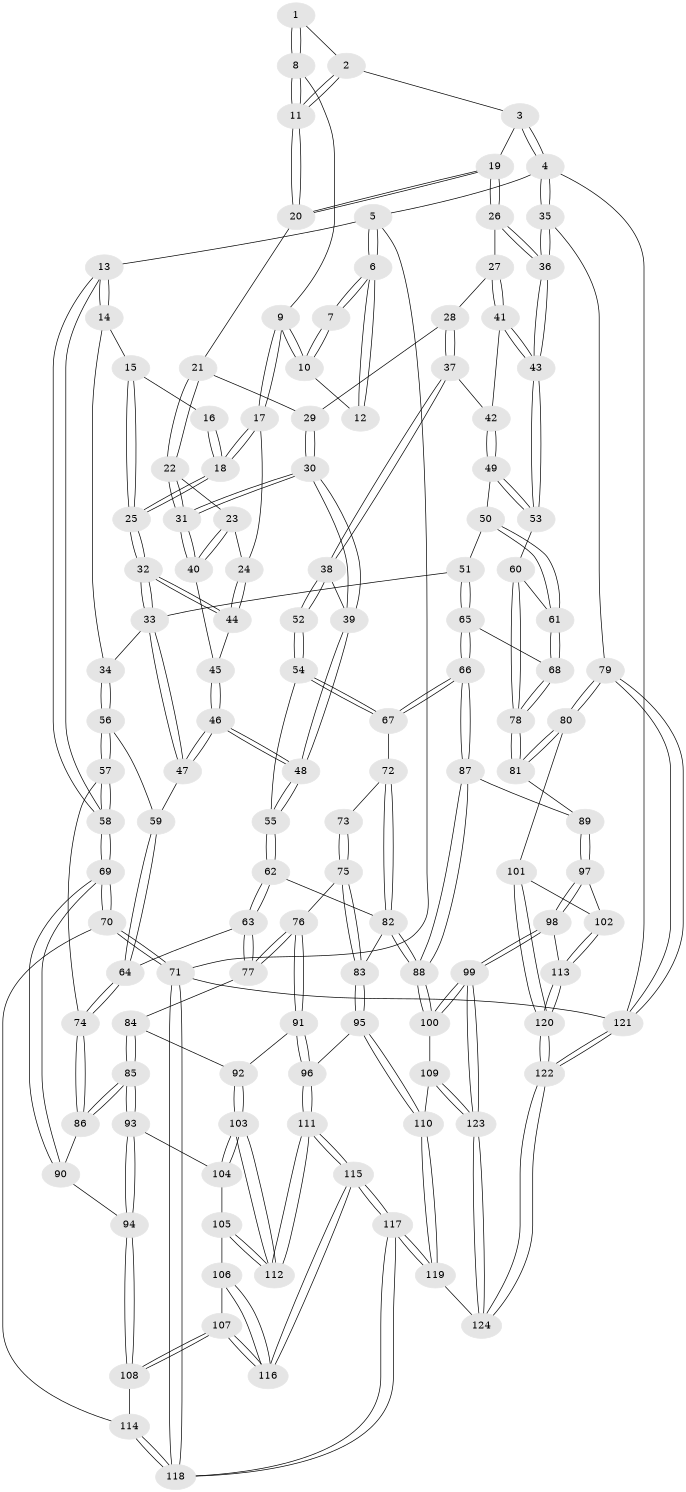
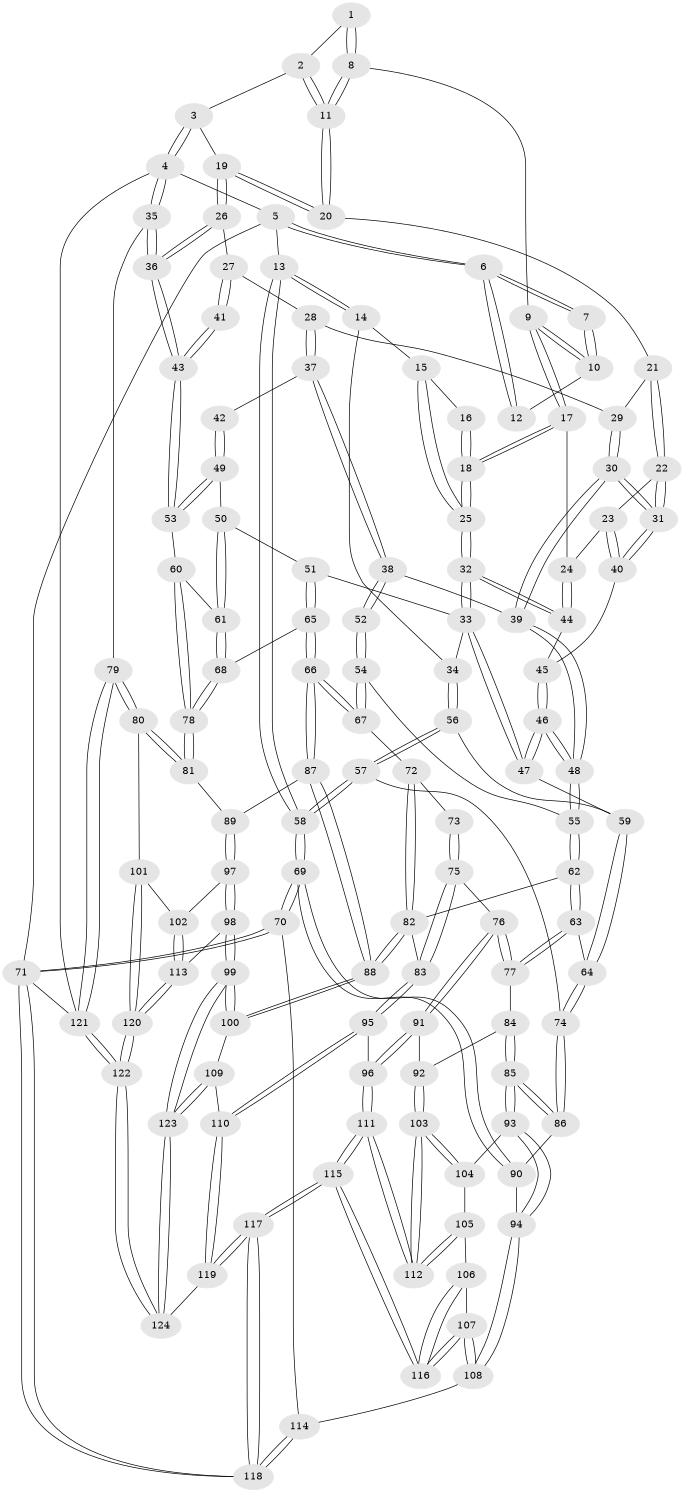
edge "41" -- "42": removed
